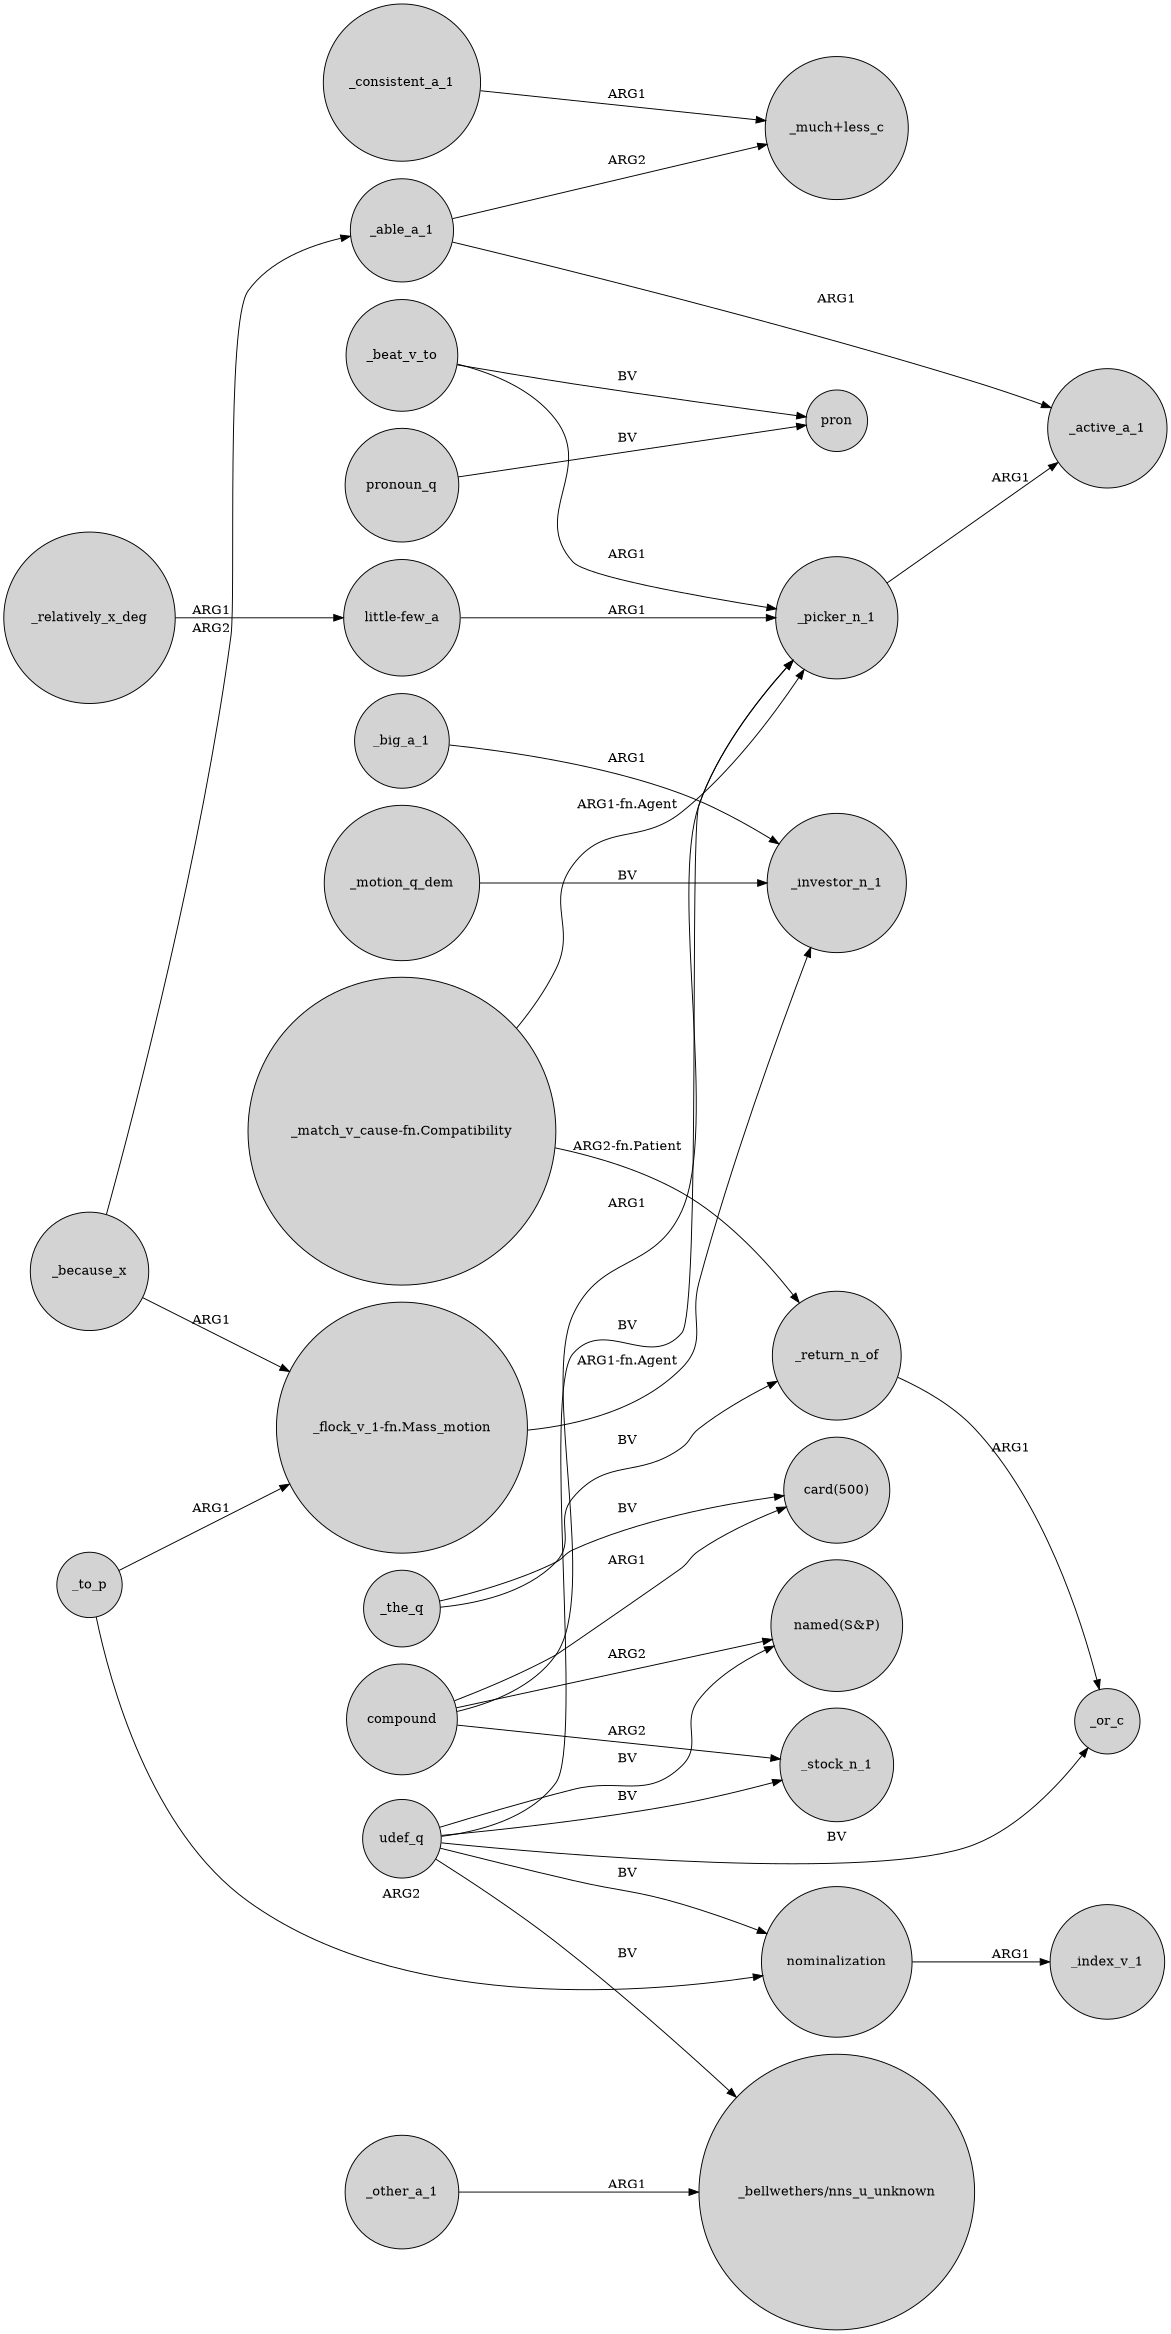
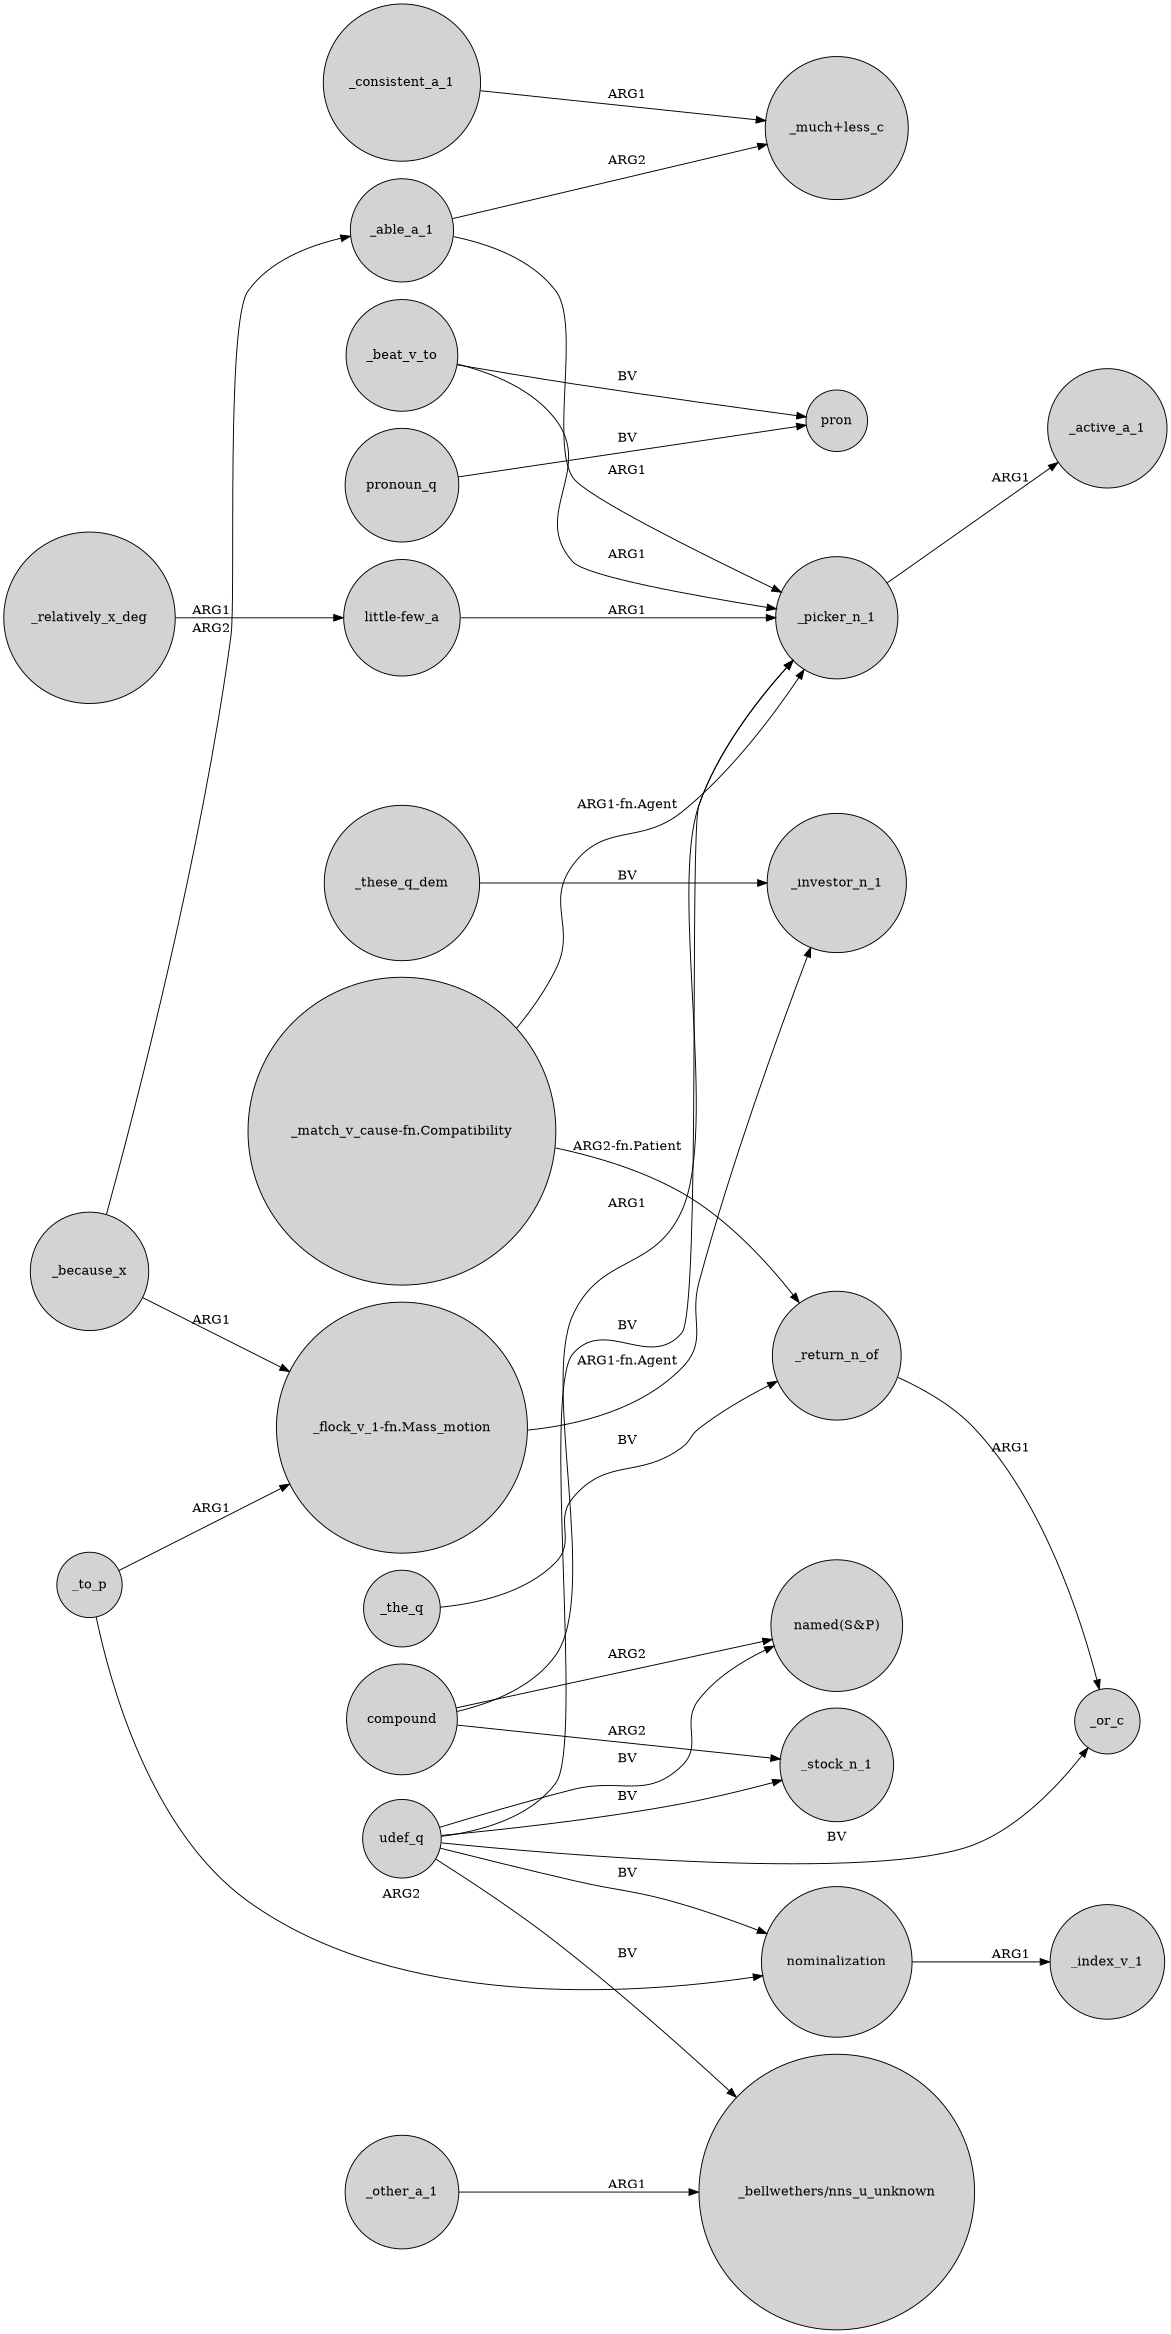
edge "_able_a_1" -> "_active_a_1": now "_able_a_1" -> "_picker_n_1"
node "_big_a_1": removed
node "_motion_q_dem": label "_motion_q_dem" -> "_these_q_dem"
node "card(500)": removed
